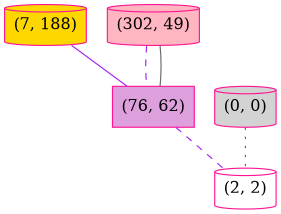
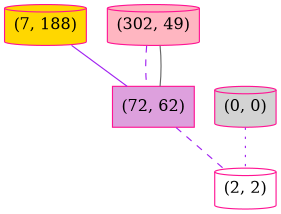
node "(76, 62)": label "(76, 62)" -> "(72, 62)"
